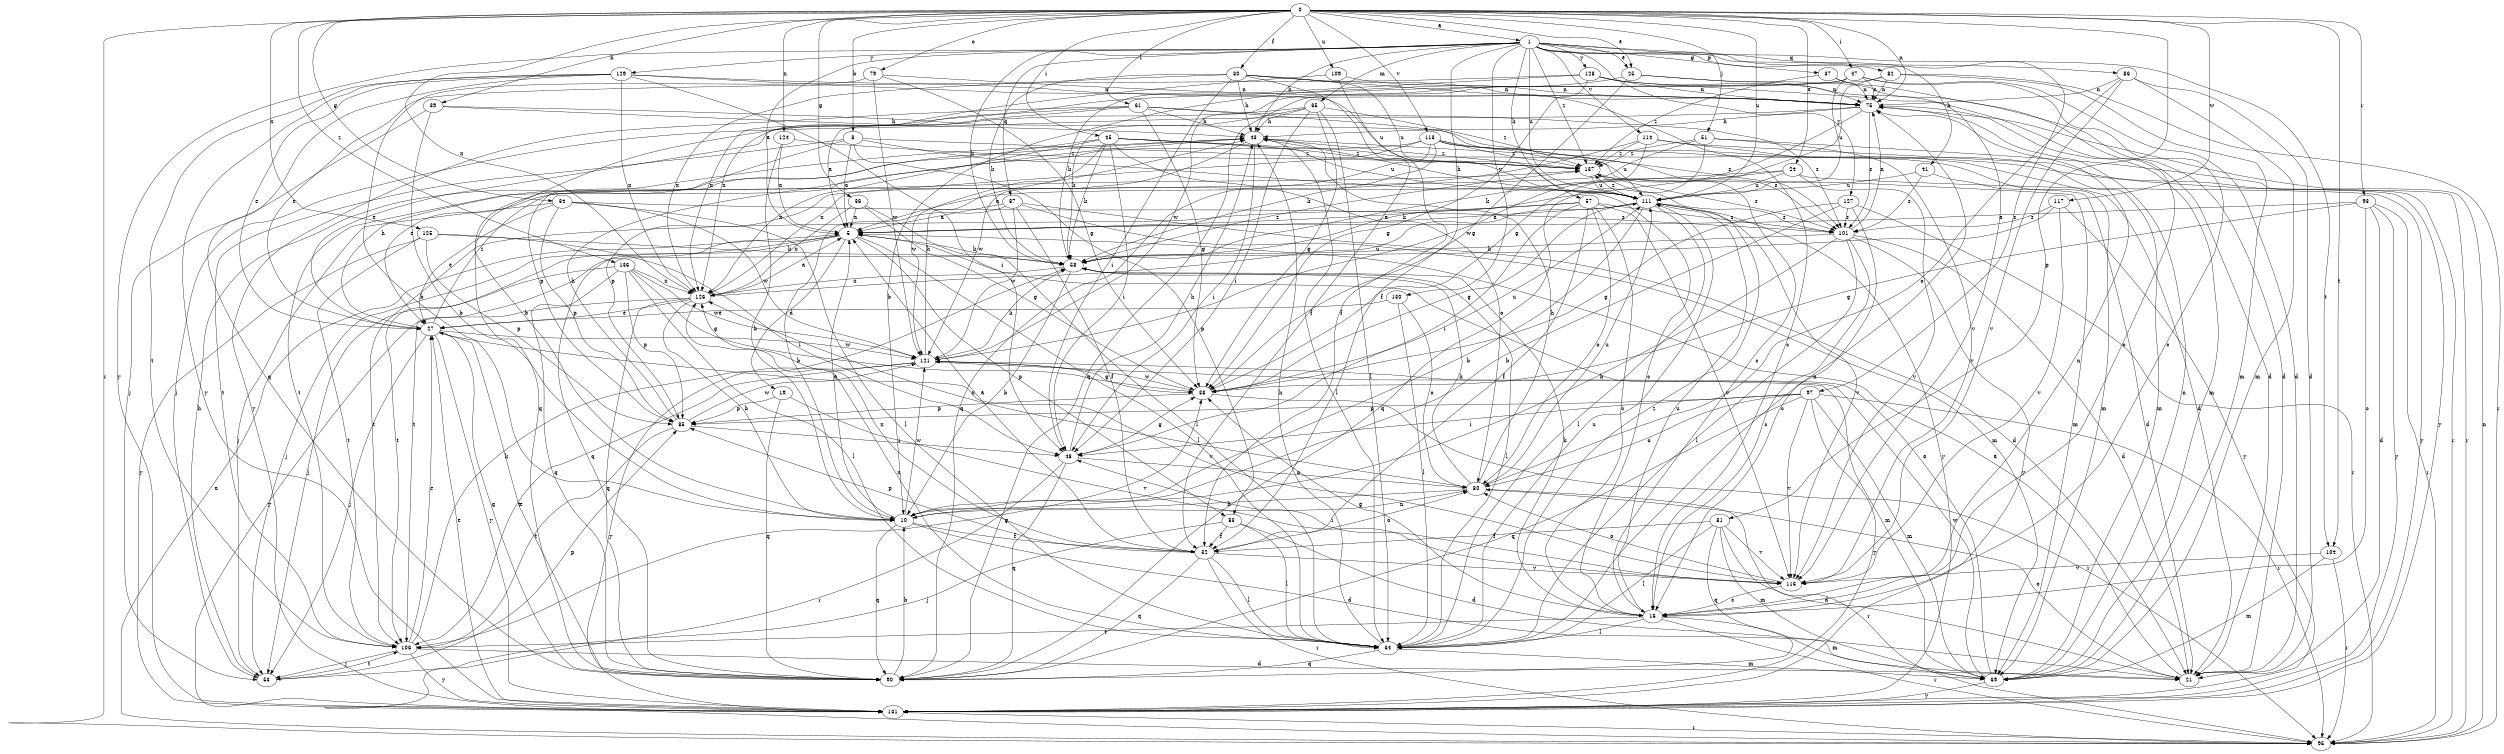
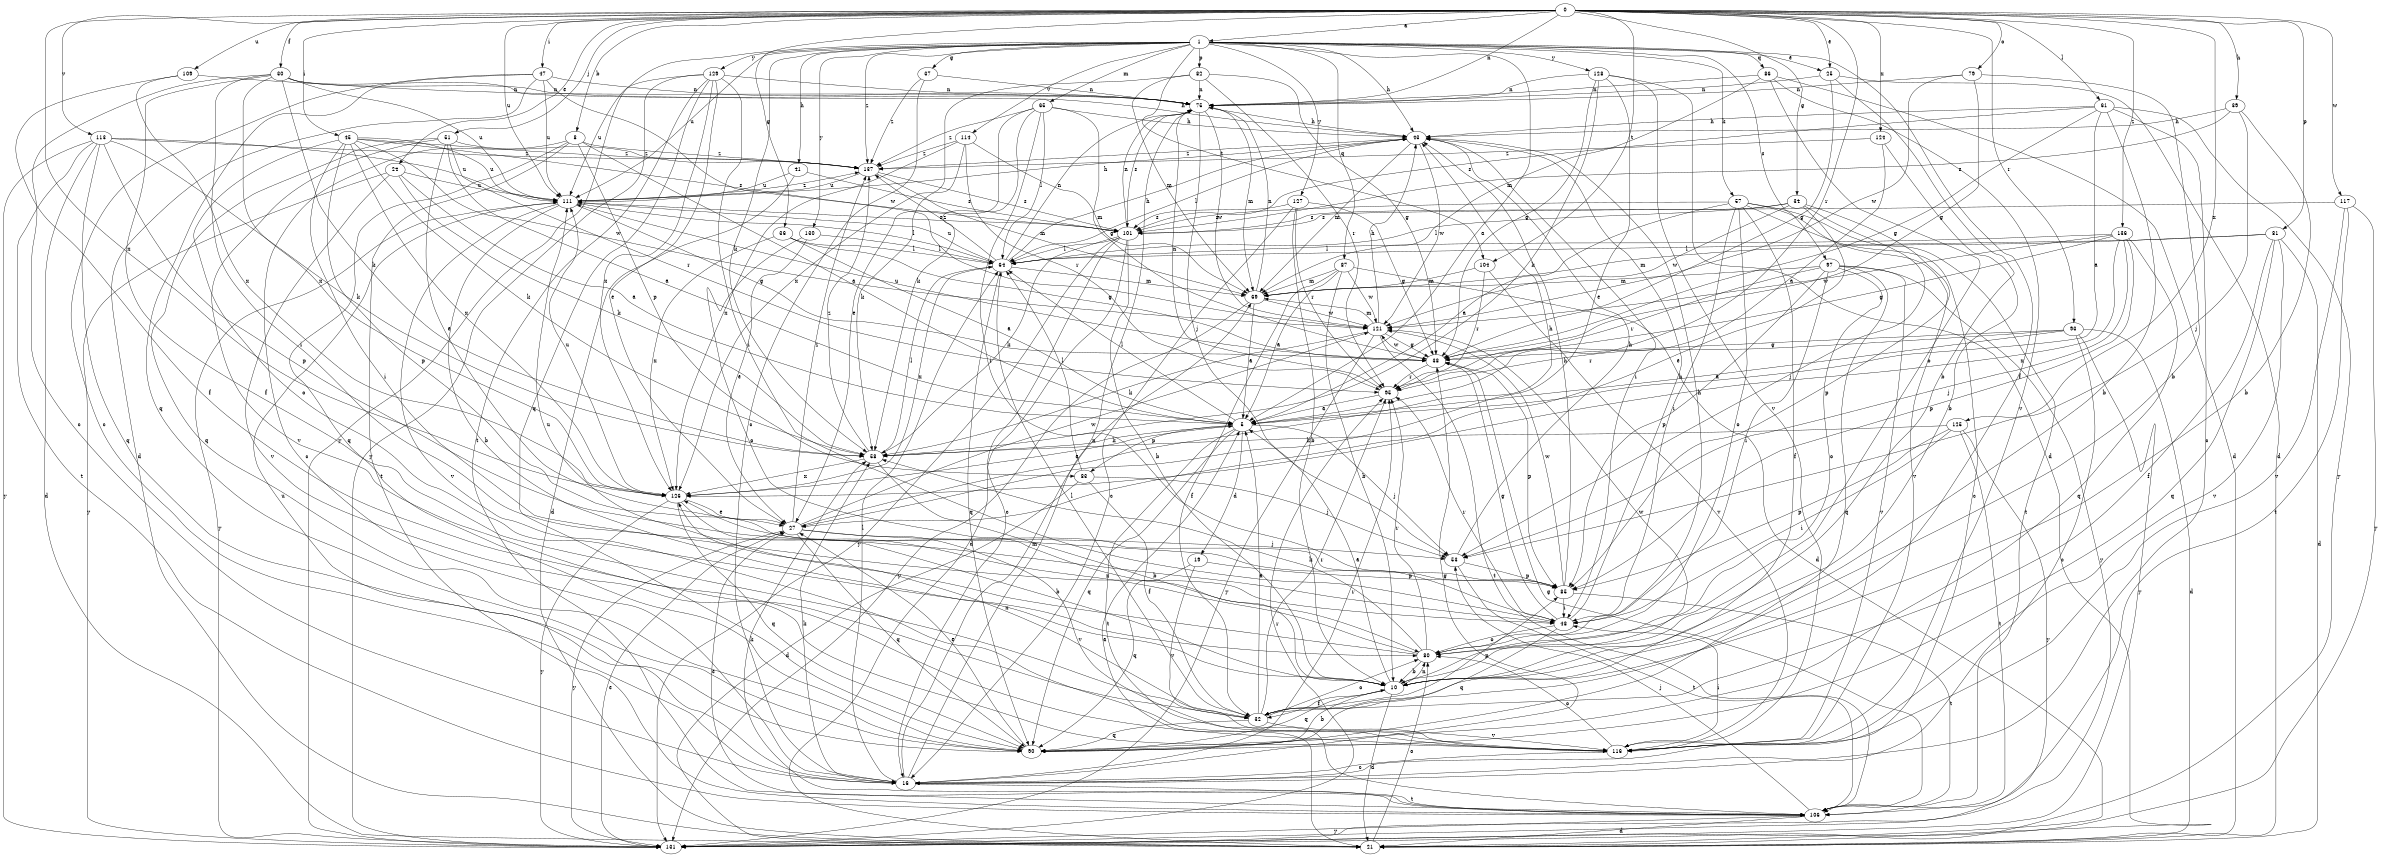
edge "111" -> "5": now "51" -> "5"
